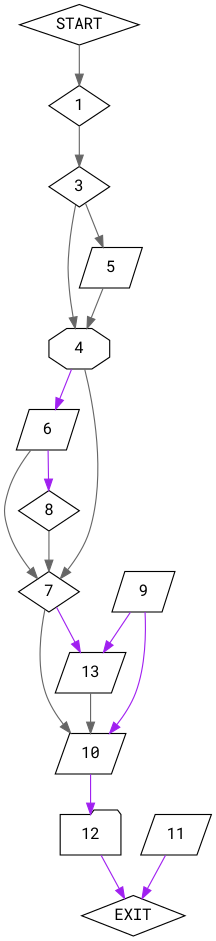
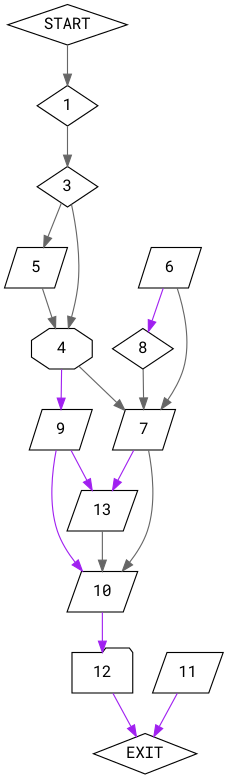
edge "4" -> "6": now "4" -> "9"
node "7": shape diamond -> parallelogram
